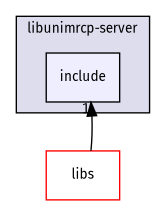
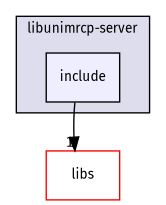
edge "libs" -> "include": reversed
